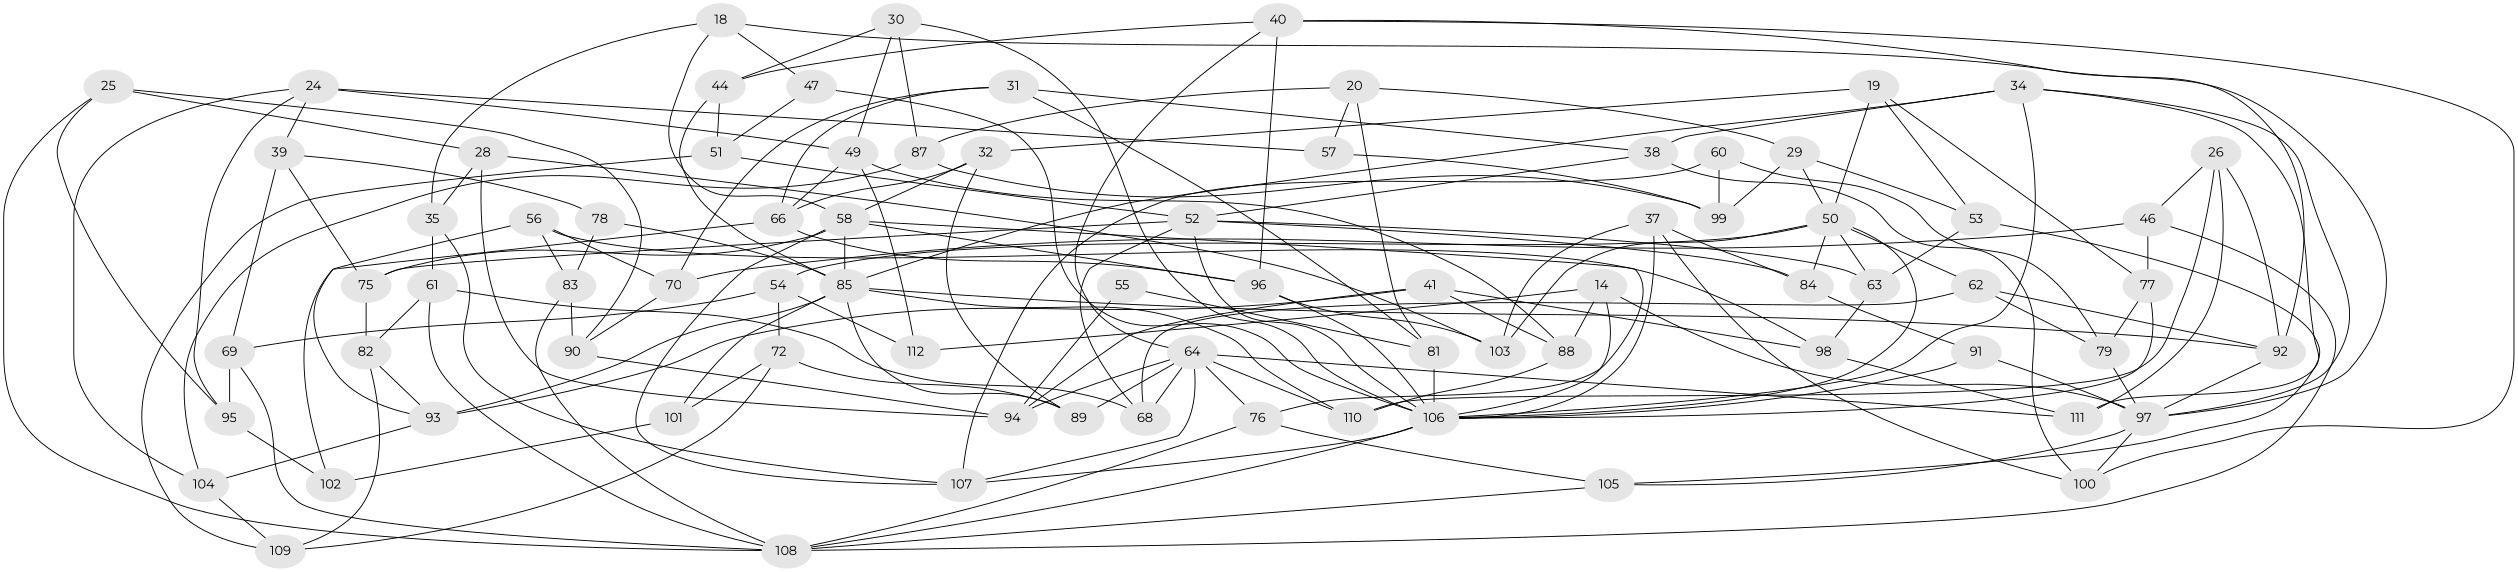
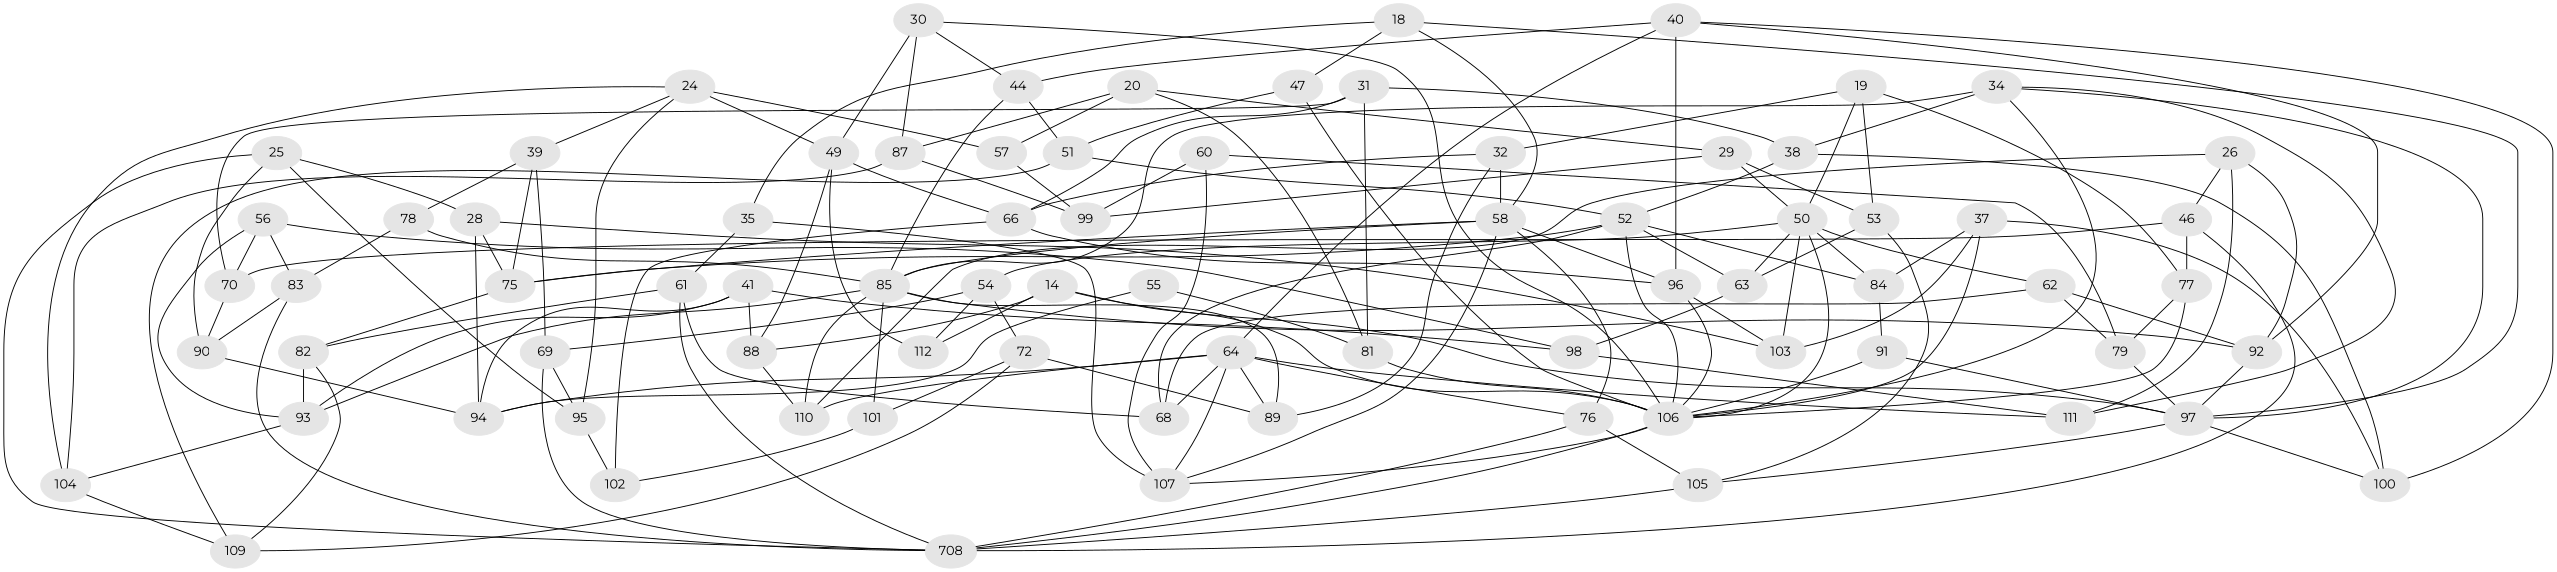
edge "28" -- "35": now "28" -- "75"
node "108": label "108" -> "708"
